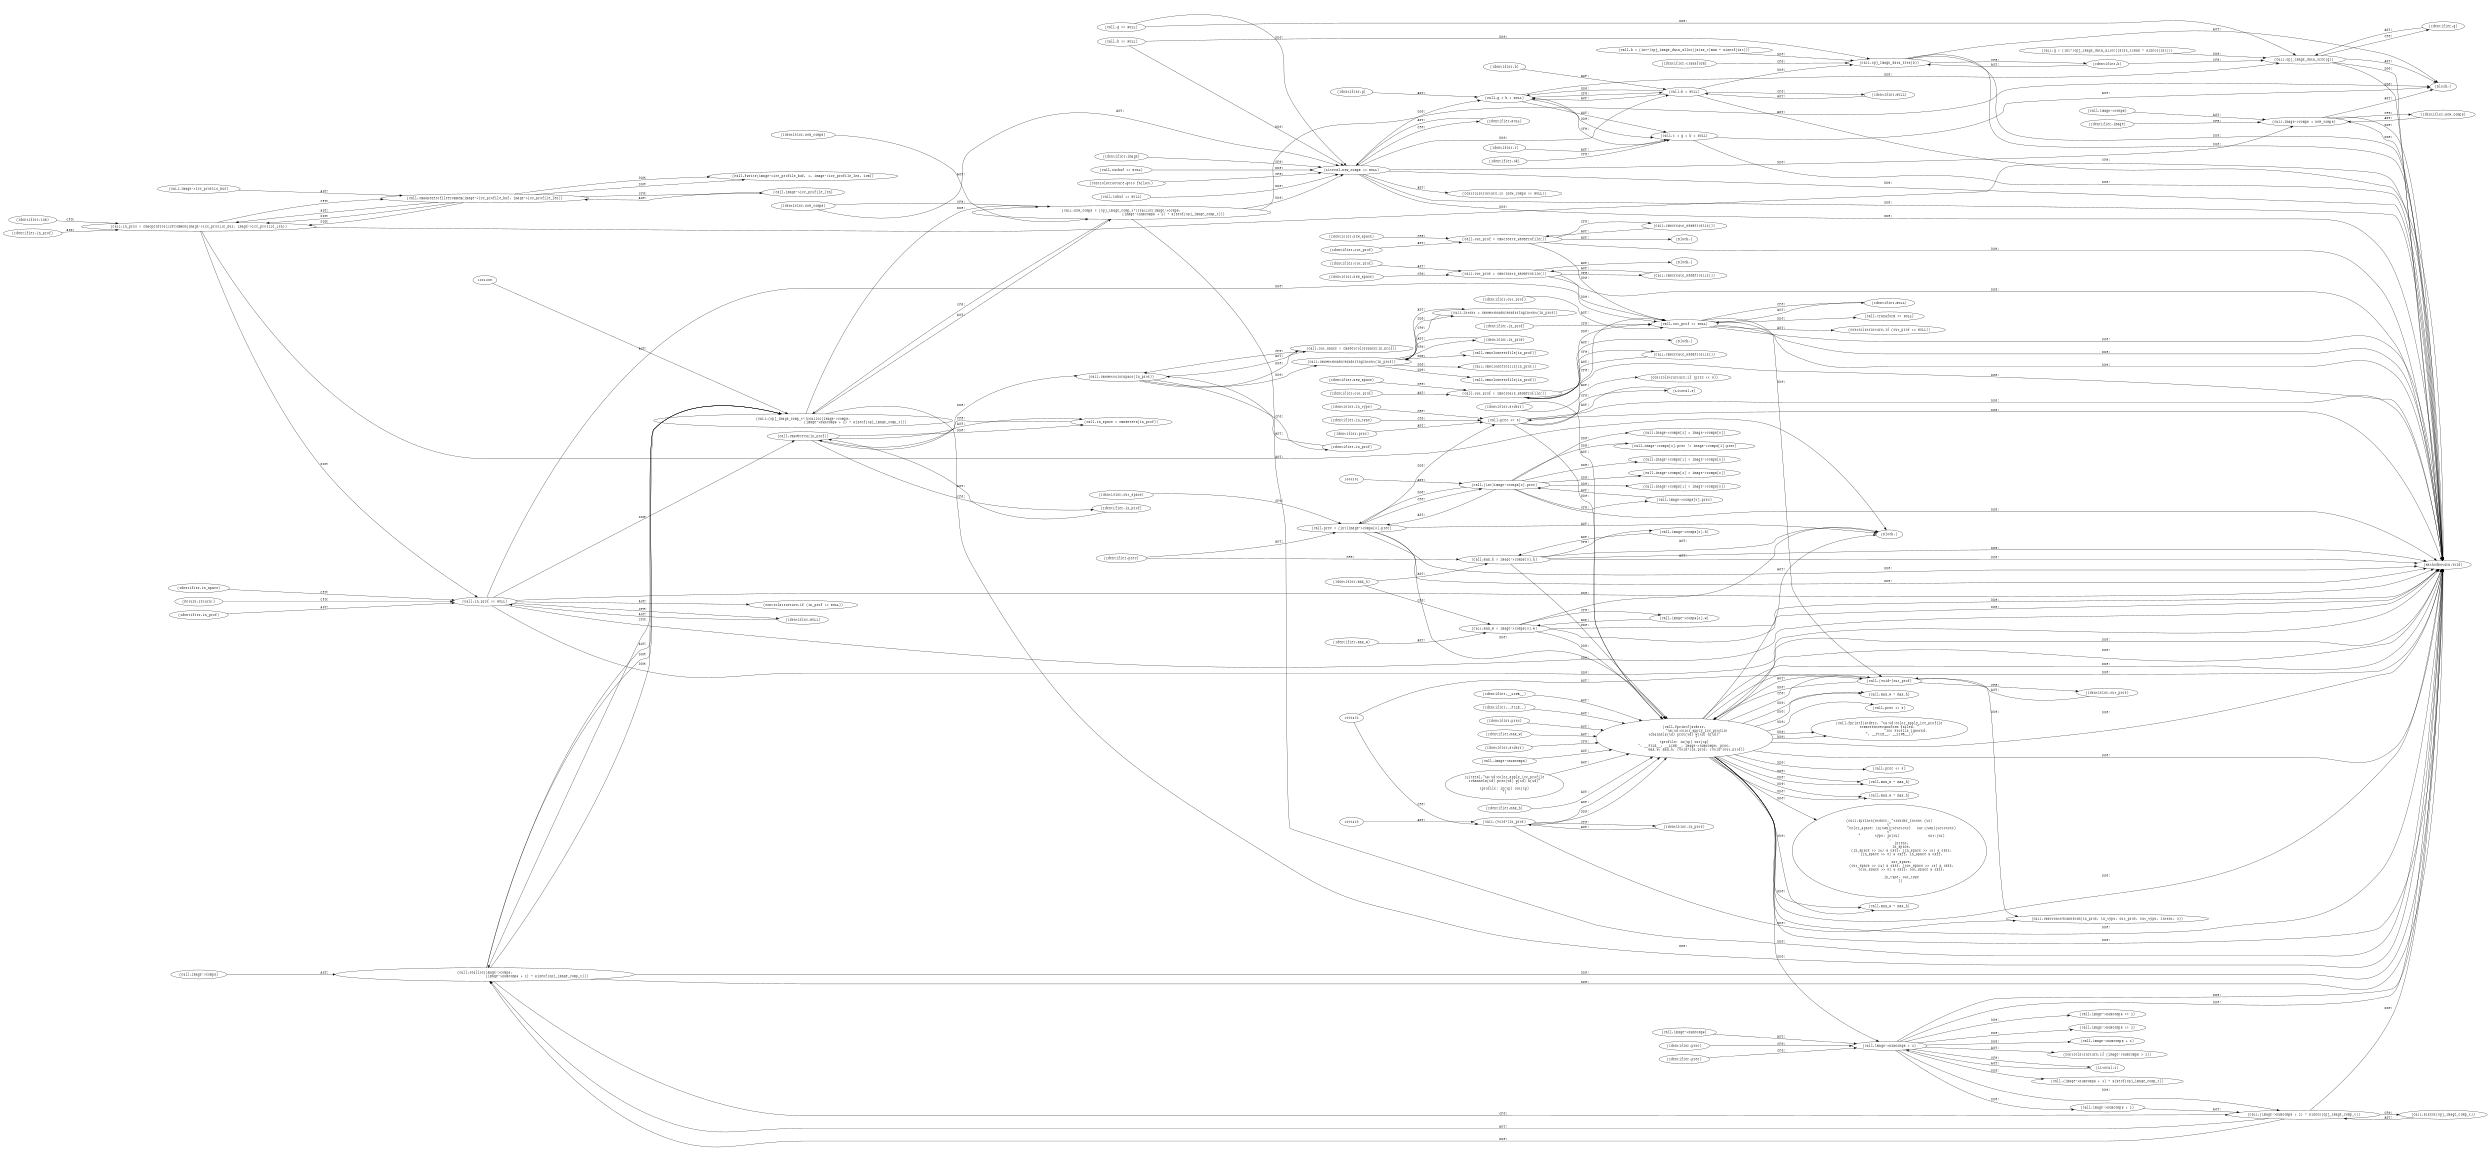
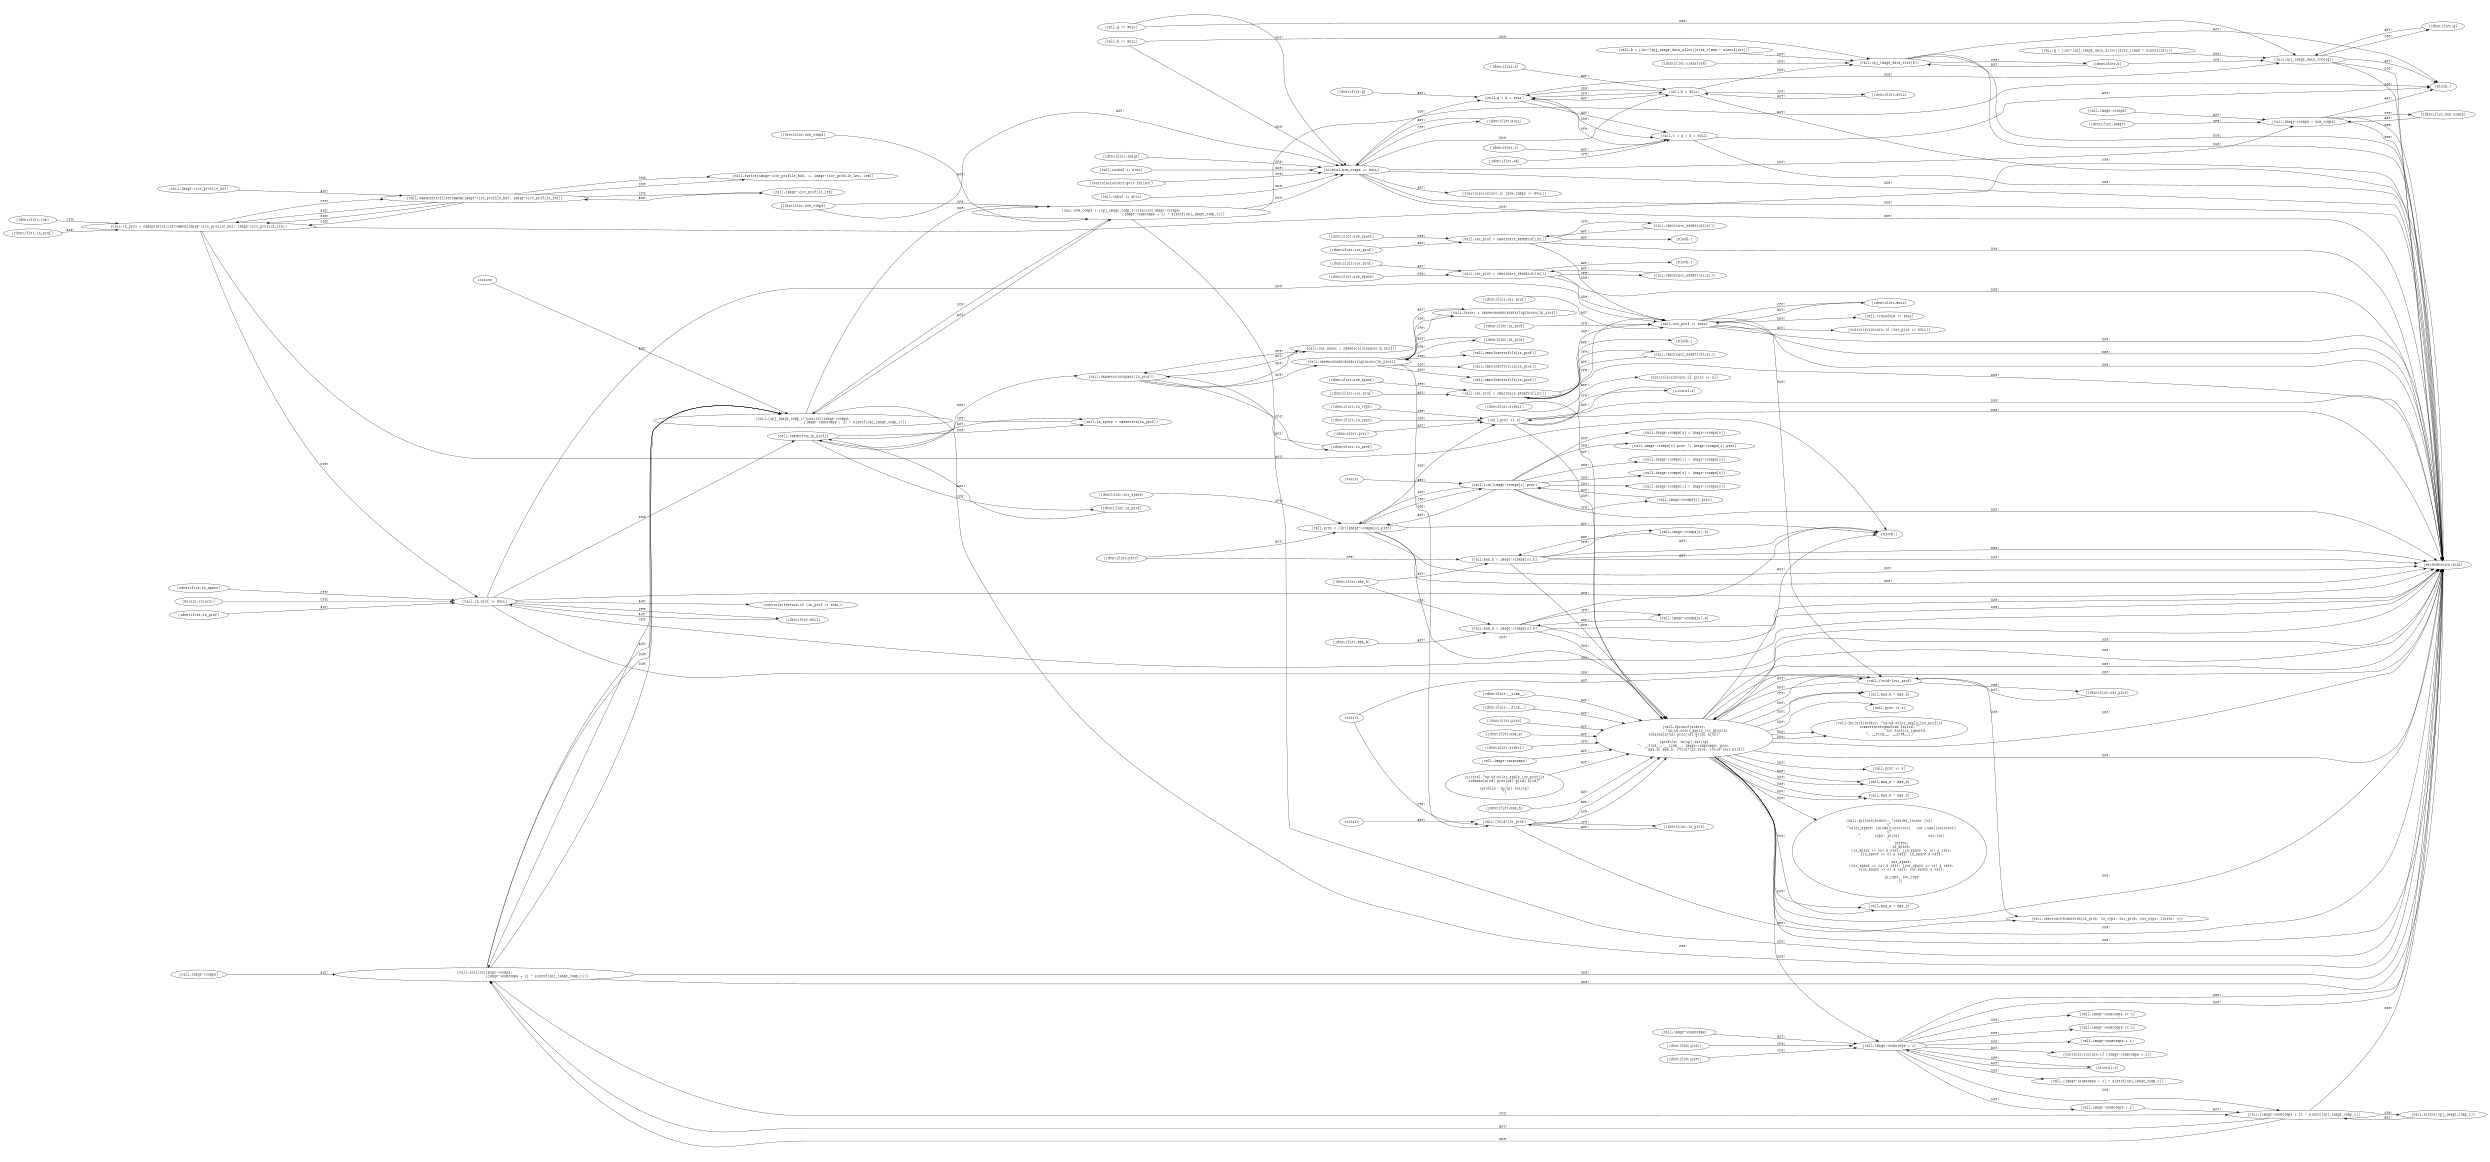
edge "(Call,cmsGetHeaderRenderingIntent(in_prof))" -> "(Call,(void*)in_prof)": added, label "DDG:"
